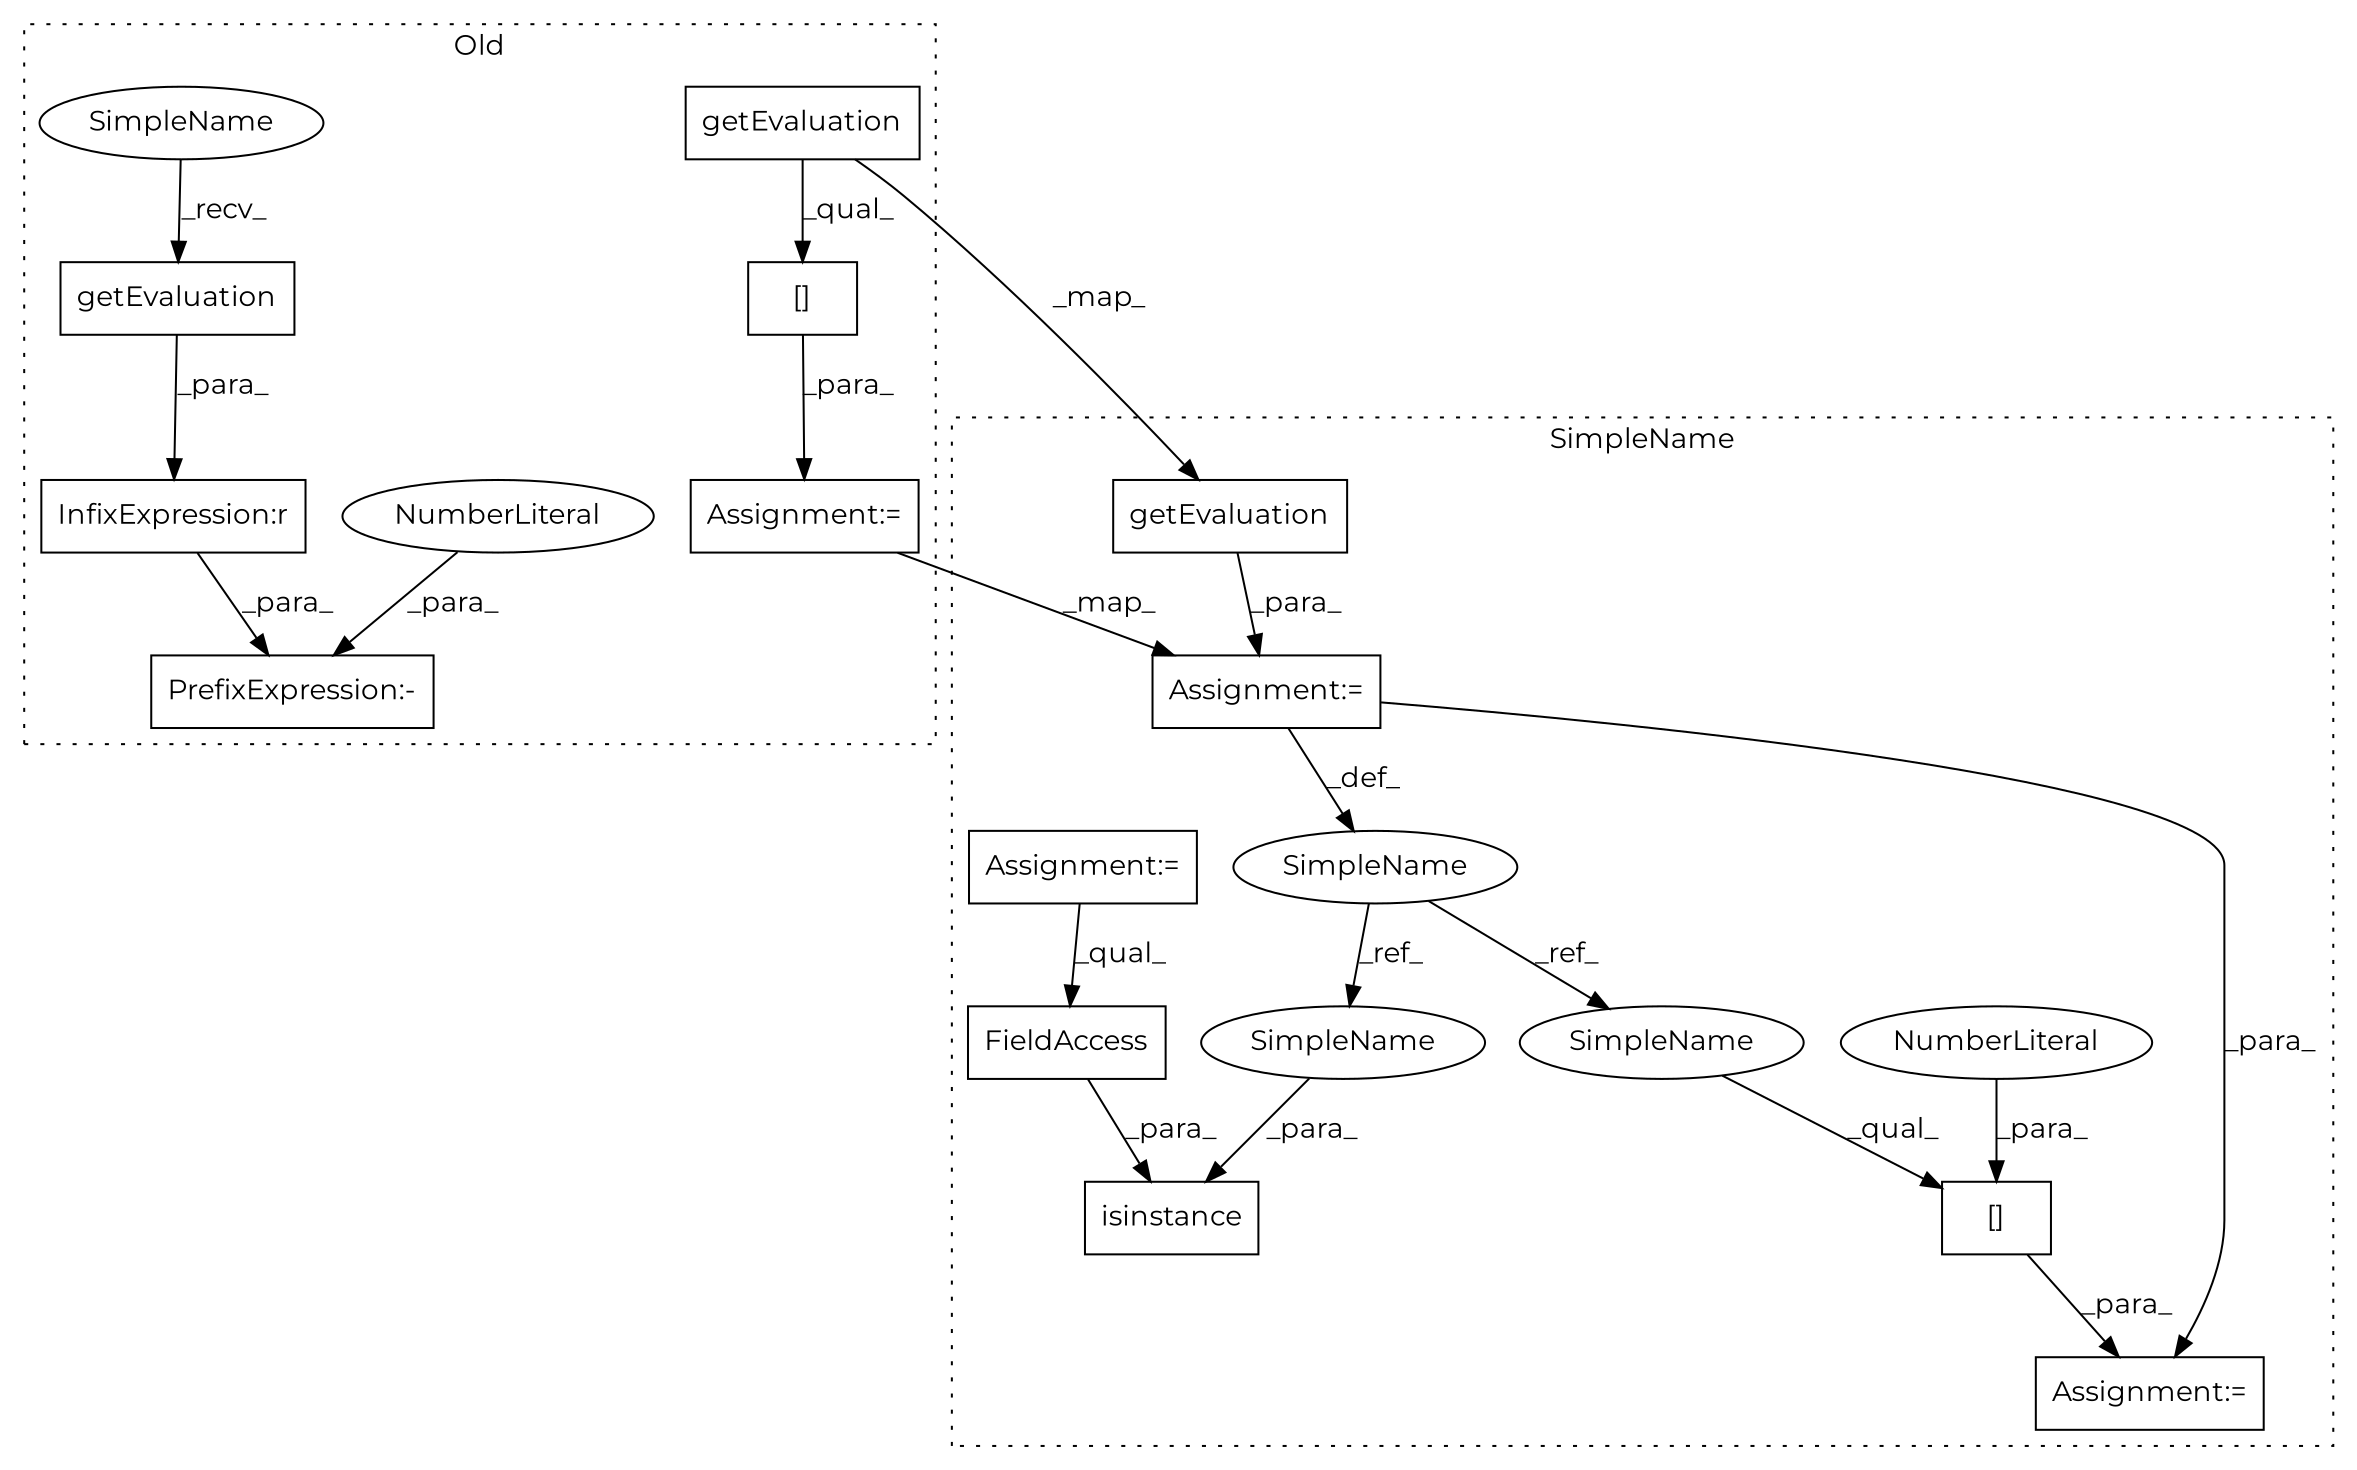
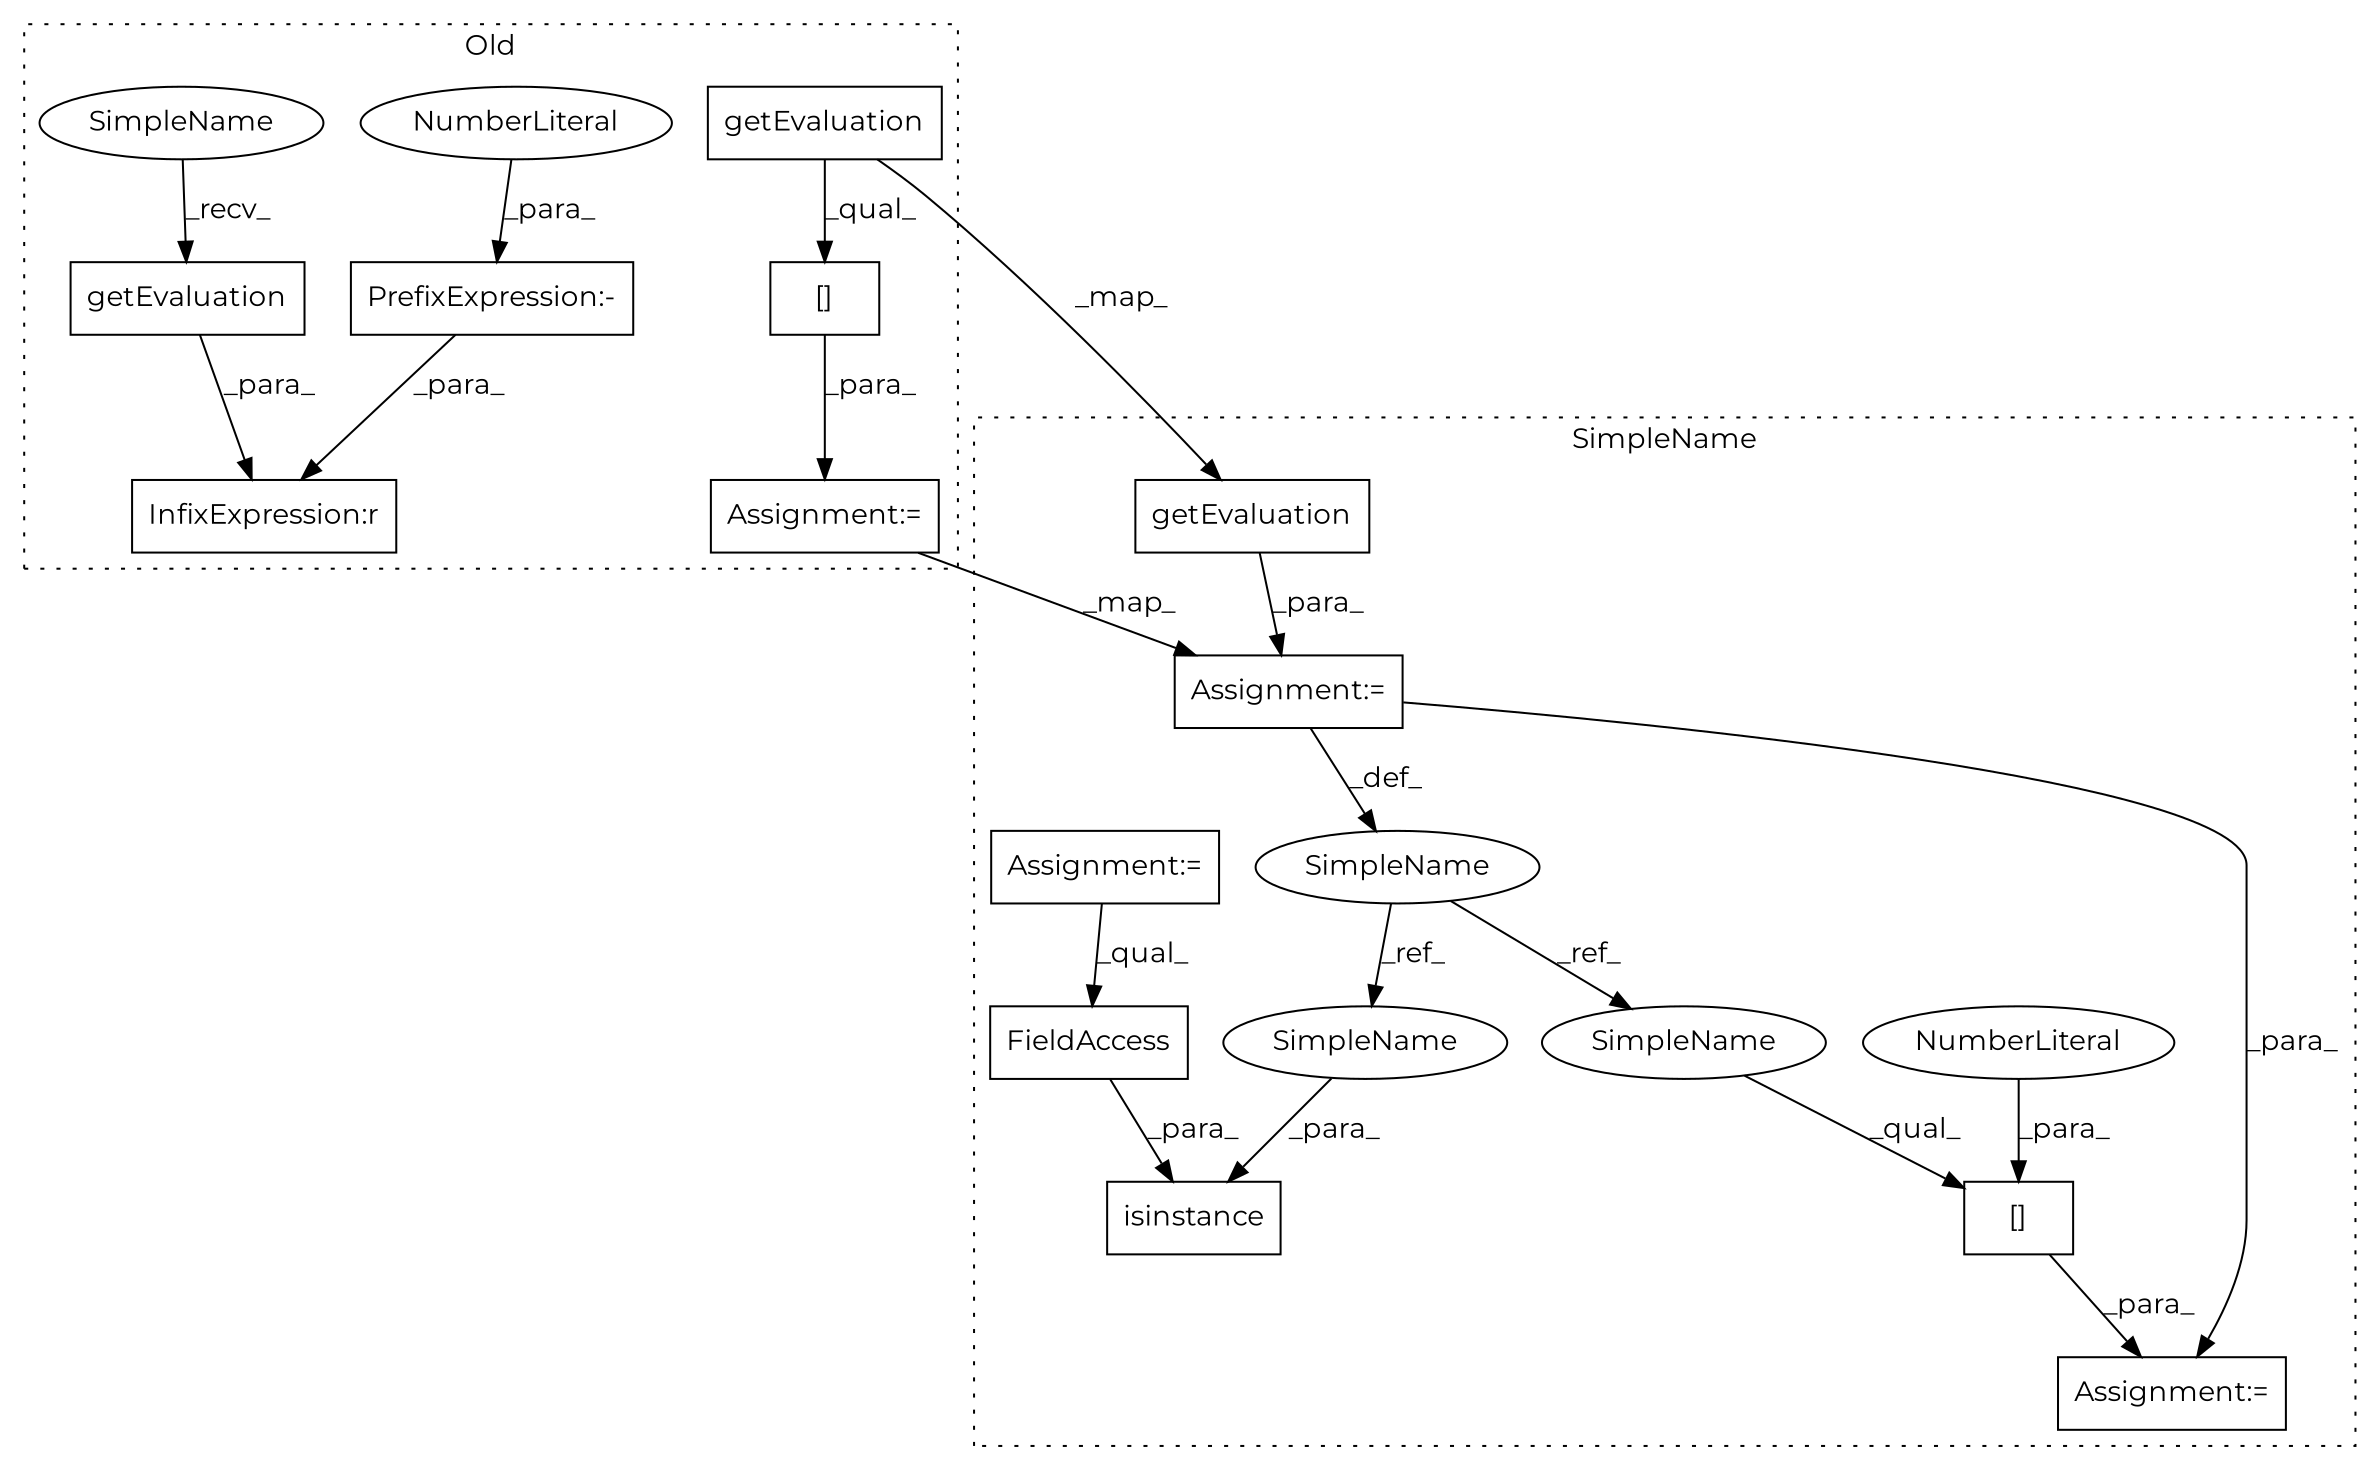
edge "InfixExpression:r" -> "PrefixExpression:-": reversed
